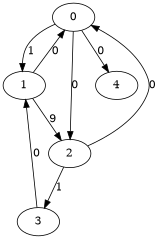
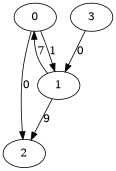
edge "1" -> "0": label "0" -> "7"
node "4": removed
edge "2" -> "0": removed, label "0"
edge "2" -> "3": removed, label "1"
